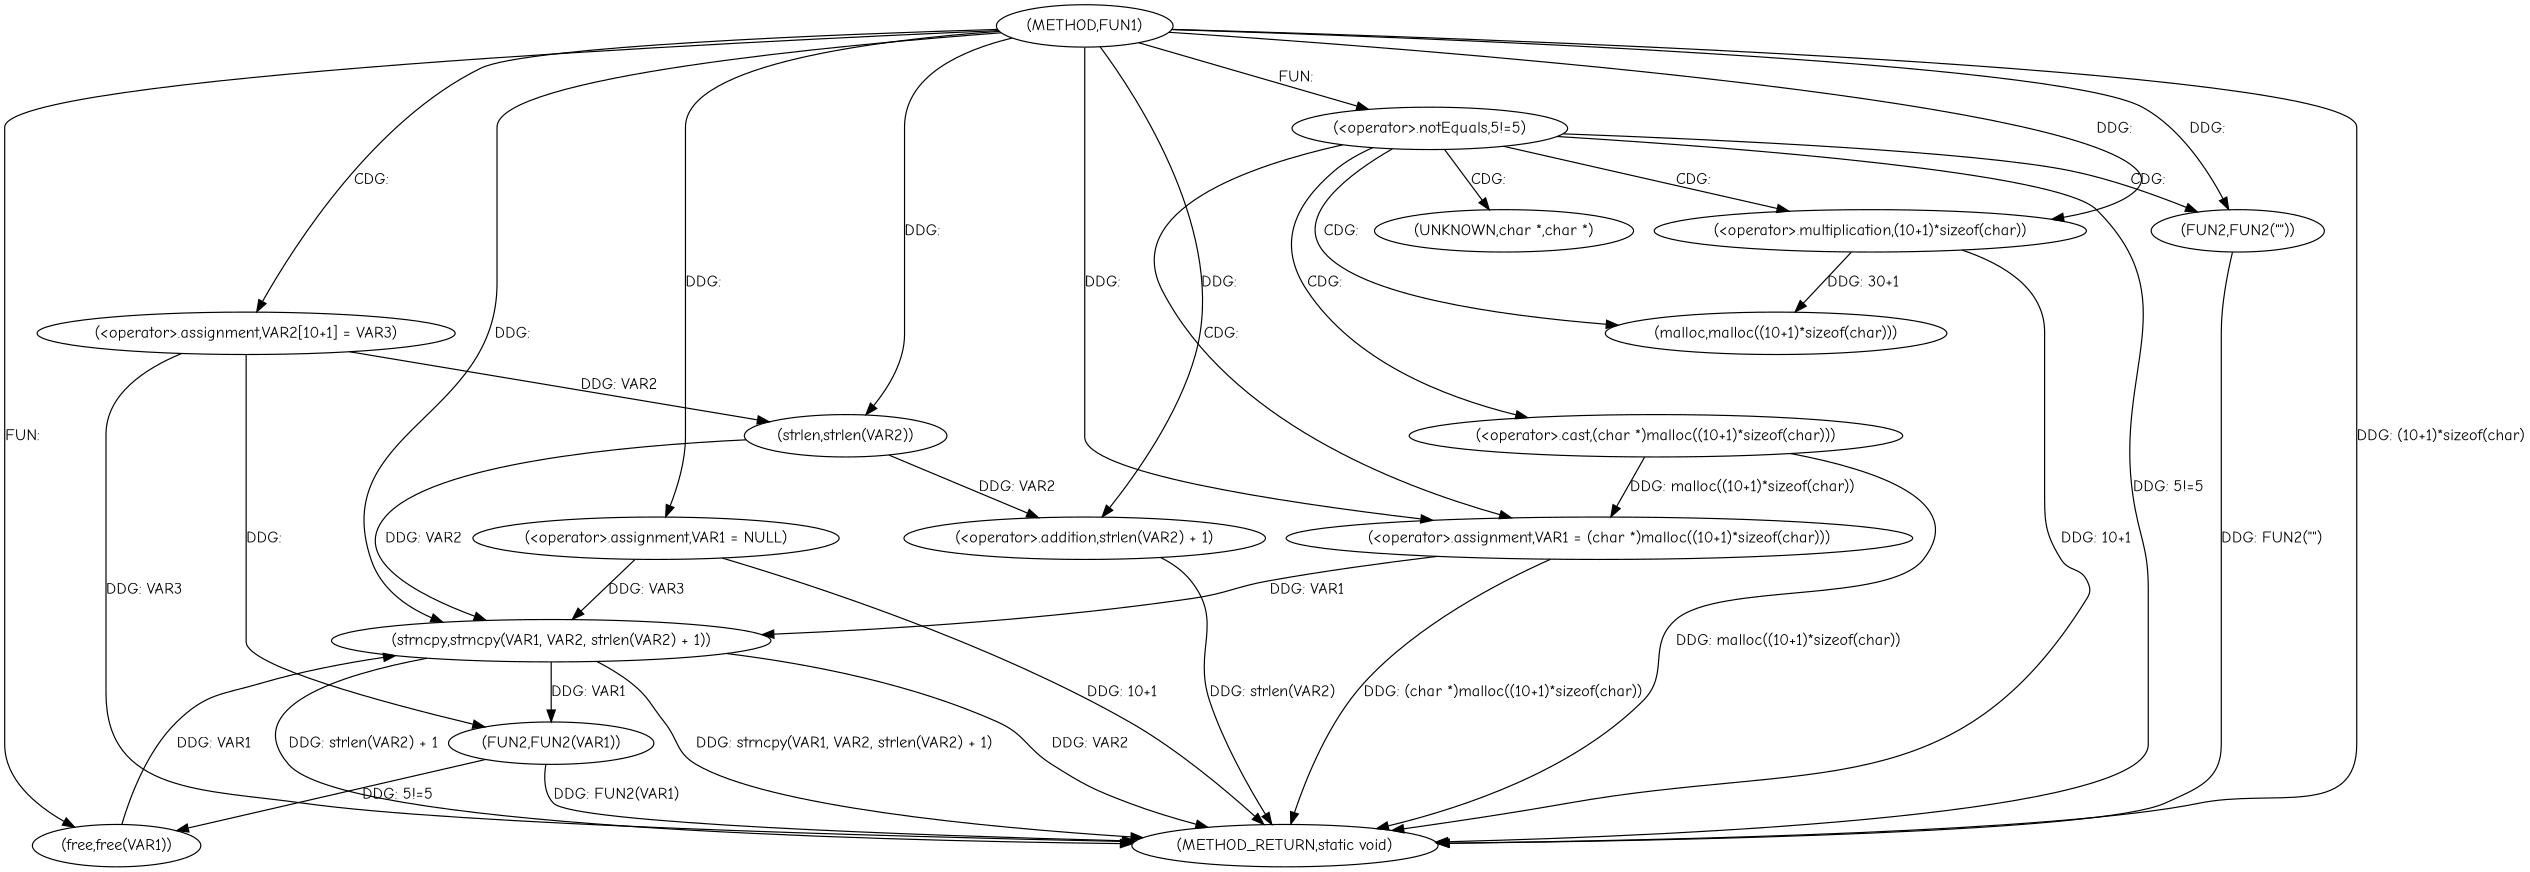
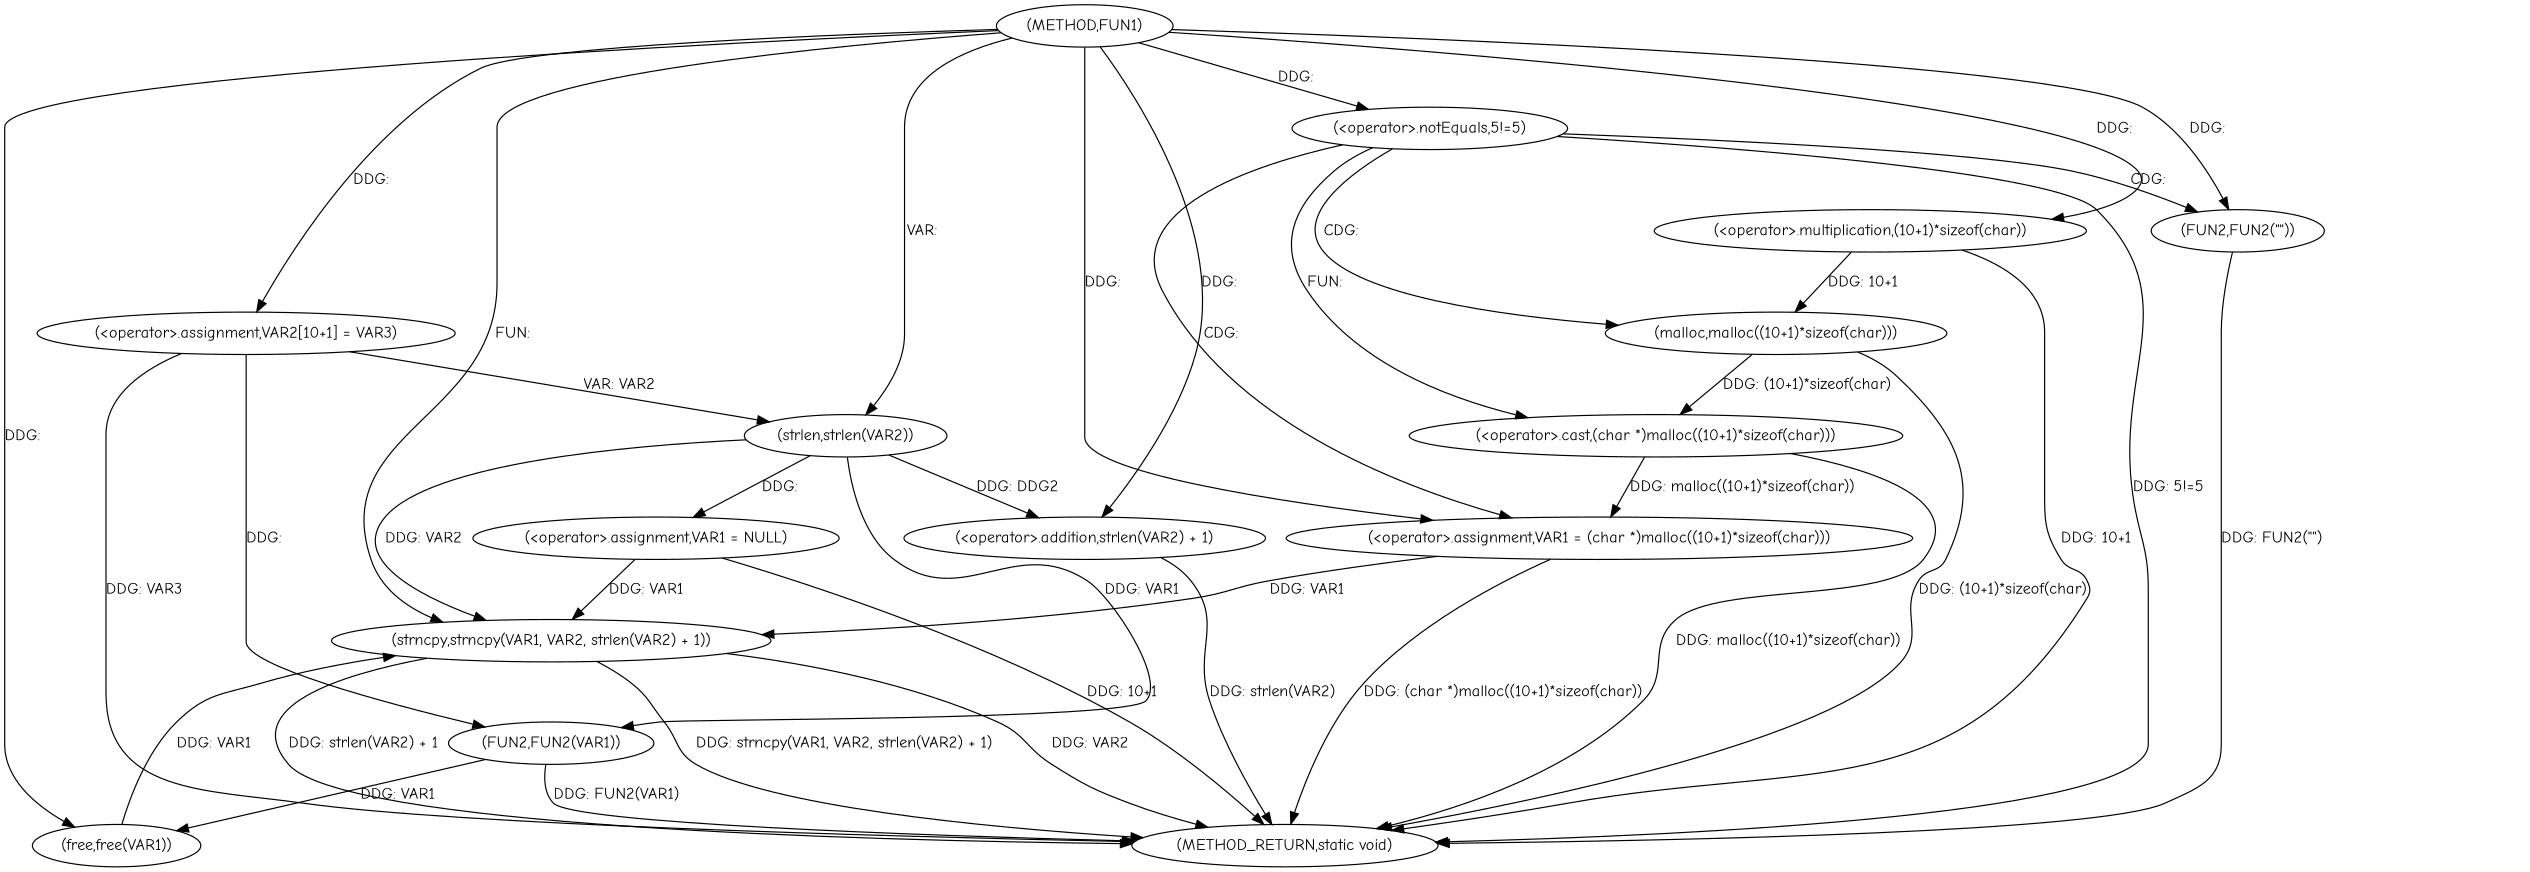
edge "(METHOD,FUN1)" -> "(<operator>.notEquals,5!=5)": label "FUN: " -> "DDG: "
edge "(METHOD,FUN1)" -> "(<operator>.assignment,VAR1 = NULL)": now "(strlen,strlen(VAR2))" -> "(<operator>.assignment,VAR1 = NULL)"
edge "(<operator>.notEquals,5!=5)" -> "(<operator>.multiplication,(10+1)*sizeof(char))": removed, label "CDG:"
edge "(METHOD,FUN1)" -> "(<operator>.assignment,VAR2[10+1] = VAR3)": label "CDG: " -> "DDG: "
edge "(METHOD,FUN1)" -> "(strlen,strlen(VAR2))": label "DDG: " -> "VAR: "
node "(UNKNOWN,char *,char *)": removed
edge "(<operator>.notEquals,5!=5)" -> "(<operator>.cast,(char *)malloc((10+1)*sizeof(char)))": label "CDG: " -> "FUN: "
edge "(<operator>.multiplication,(10+1)*sizeof(char))" -> "(malloc,malloc((10+1)*sizeof(char)))": label "DDG: 30+1" -> "DDG: 10+1"
edge "(METHOD,FUN1)" -> "(METHOD_RETURN,static void)": now "(malloc,malloc((10+1)*sizeof(char)))" -> "(METHOD_RETURN,static void)"
edge "(METHOD,FUN1)" -> "(strncpy,strncpy(VAR1, VAR2, strlen(VAR2) + 1))": label "DDG: " -> "FUN: "
edge "(malloc,malloc((10+1)*sizeof(char)))" -> "(<operator>.cast,(char *)malloc((10+1)*sizeof(char)))": added, label "DDG: (10+1)*sizeof(char)"
edge "(<operator>.assignment,VAR2[10+1] = VAR3)" -> "(strlen,strlen(VAR2))": label "DDG: VAR2" -> "VAR: VAR2"
edge "(METHOD,FUN1)" -> "(free,free(VAR1))": label "FUN: " -> "DDG: "
edge "(strlen,strlen(VAR2))" -> "(<operator>.addition,strlen(VAR2) + 1)": label "DDG: VAR2" -> "DDG: DDG2"
edge "(<operator>.assignment,VAR1 = NULL)" -> "(strncpy,strncpy(VAR1, VAR2, strlen(VAR2) + 1))": label "DDG: VAR3" -> "DDG: VAR1"
edge "(strncpy,strncpy(VAR1, VAR2, strlen(VAR2) + 1))" -> "(FUN2,FUN2(VAR1))": now "(strlen,strlen(VAR2))" -> "(FUN2,FUN2(VAR1))"
edge "(FUN2,FUN2(VAR1))" -> "(free,free(VAR1))": label "DDG: 5!=5" -> "DDG: VAR1"
